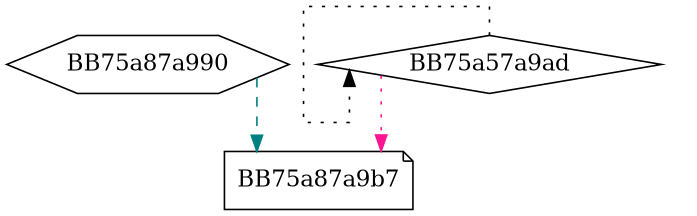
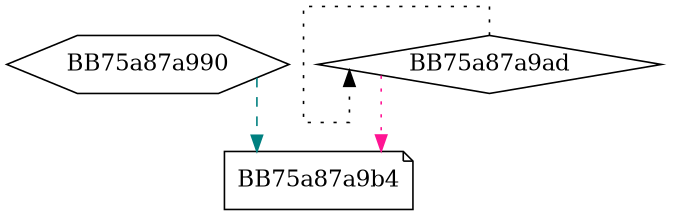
node "BB75a57a9ad": label "BB75a57a9ad" -> "BB75a87a9ad"
node "BB75a87a9b7": label "BB75a87a9b7" -> "BB75a87a9b4"
